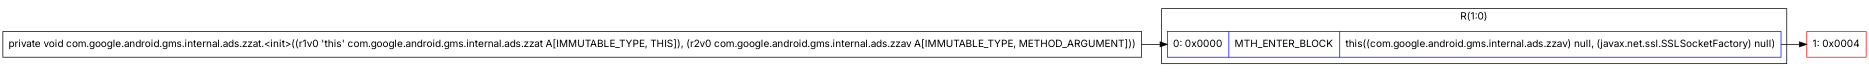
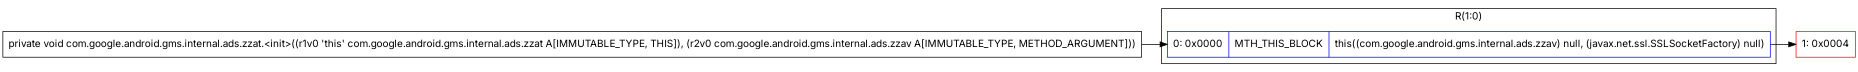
node "0: 0x0000": text "MTH_ENTER_BLOCK" -> "MTH_THIS_BLOCK"
